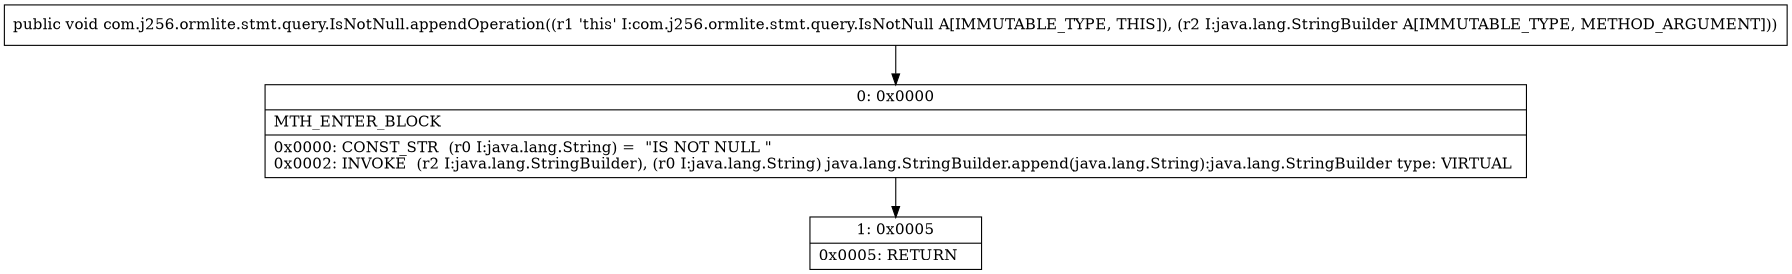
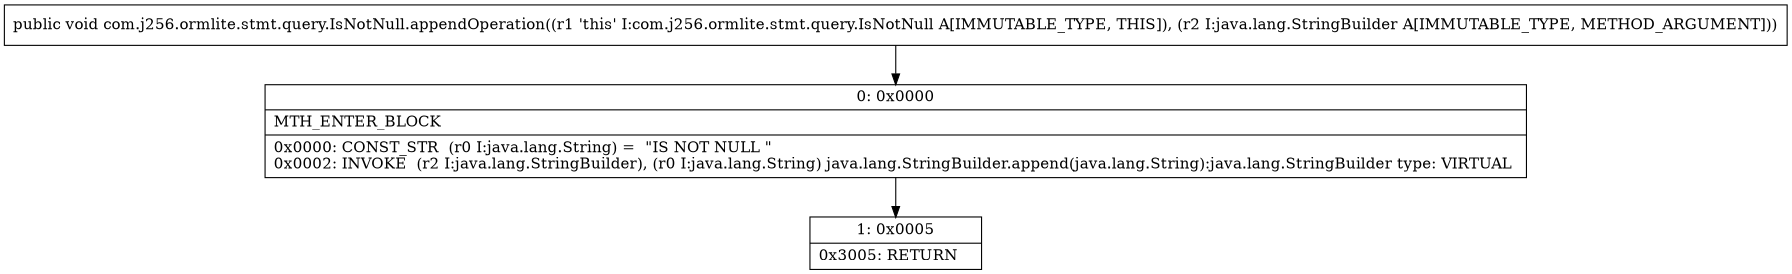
node "1: 0x0005": text "0x0005: RETURN" -> "0x3005: RETURN"
